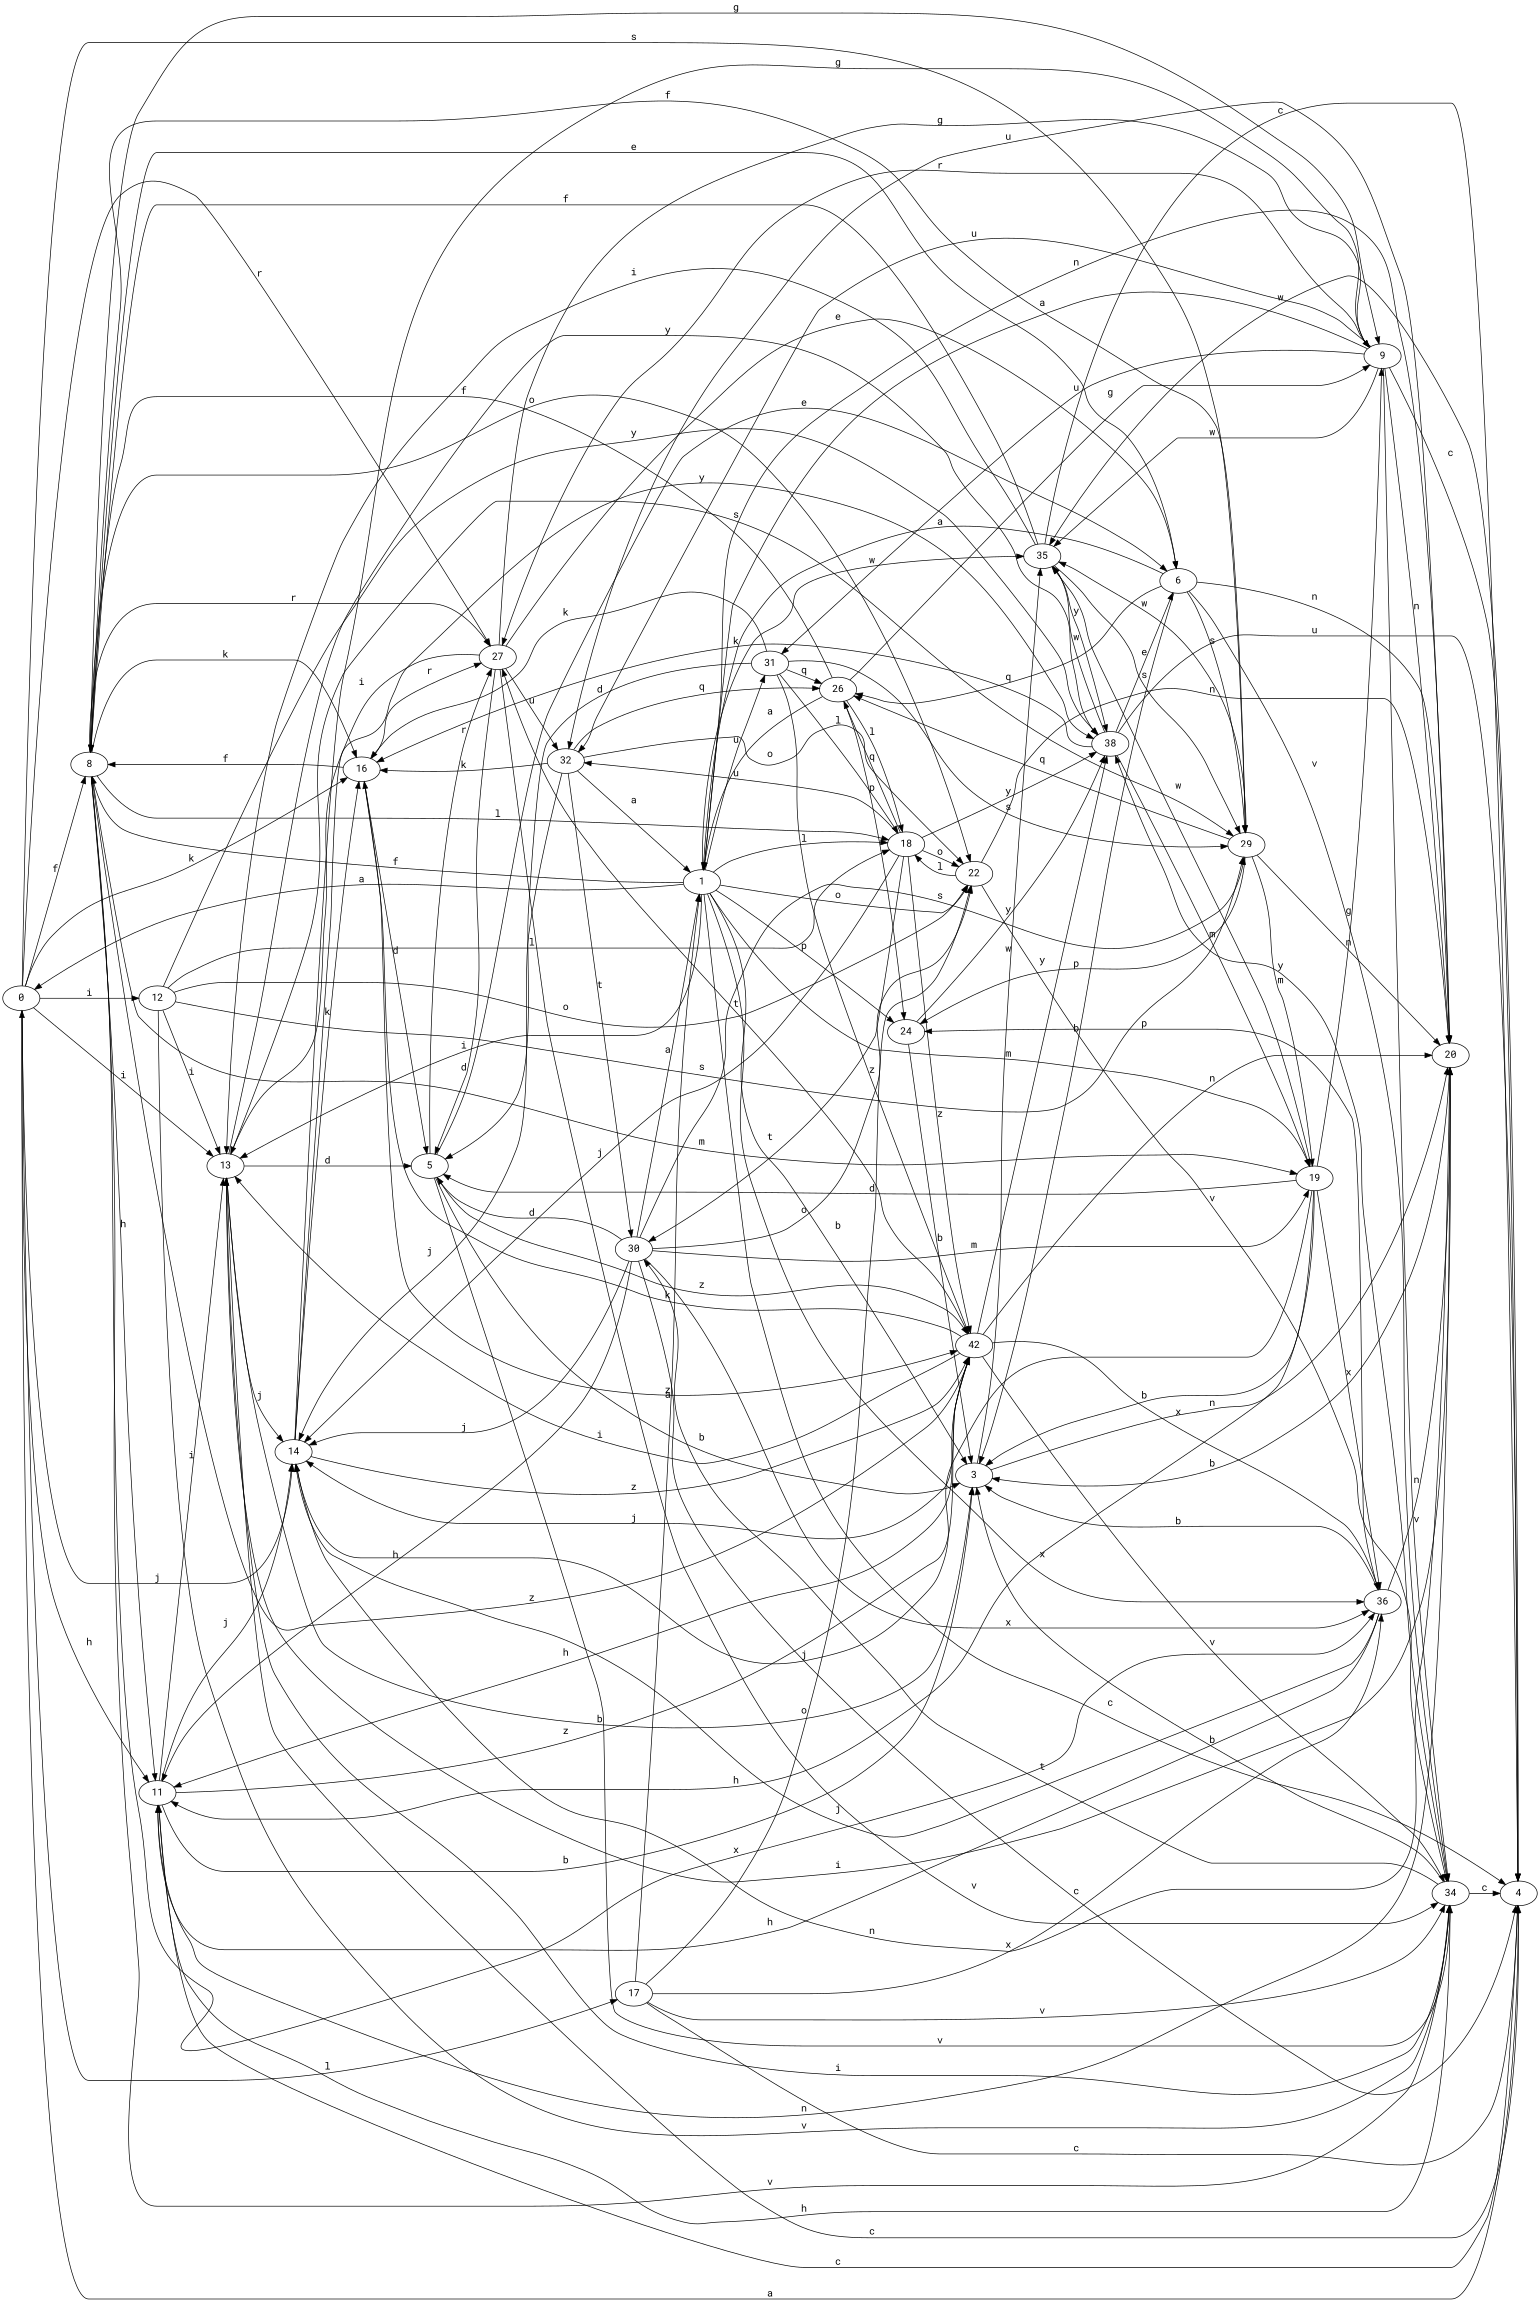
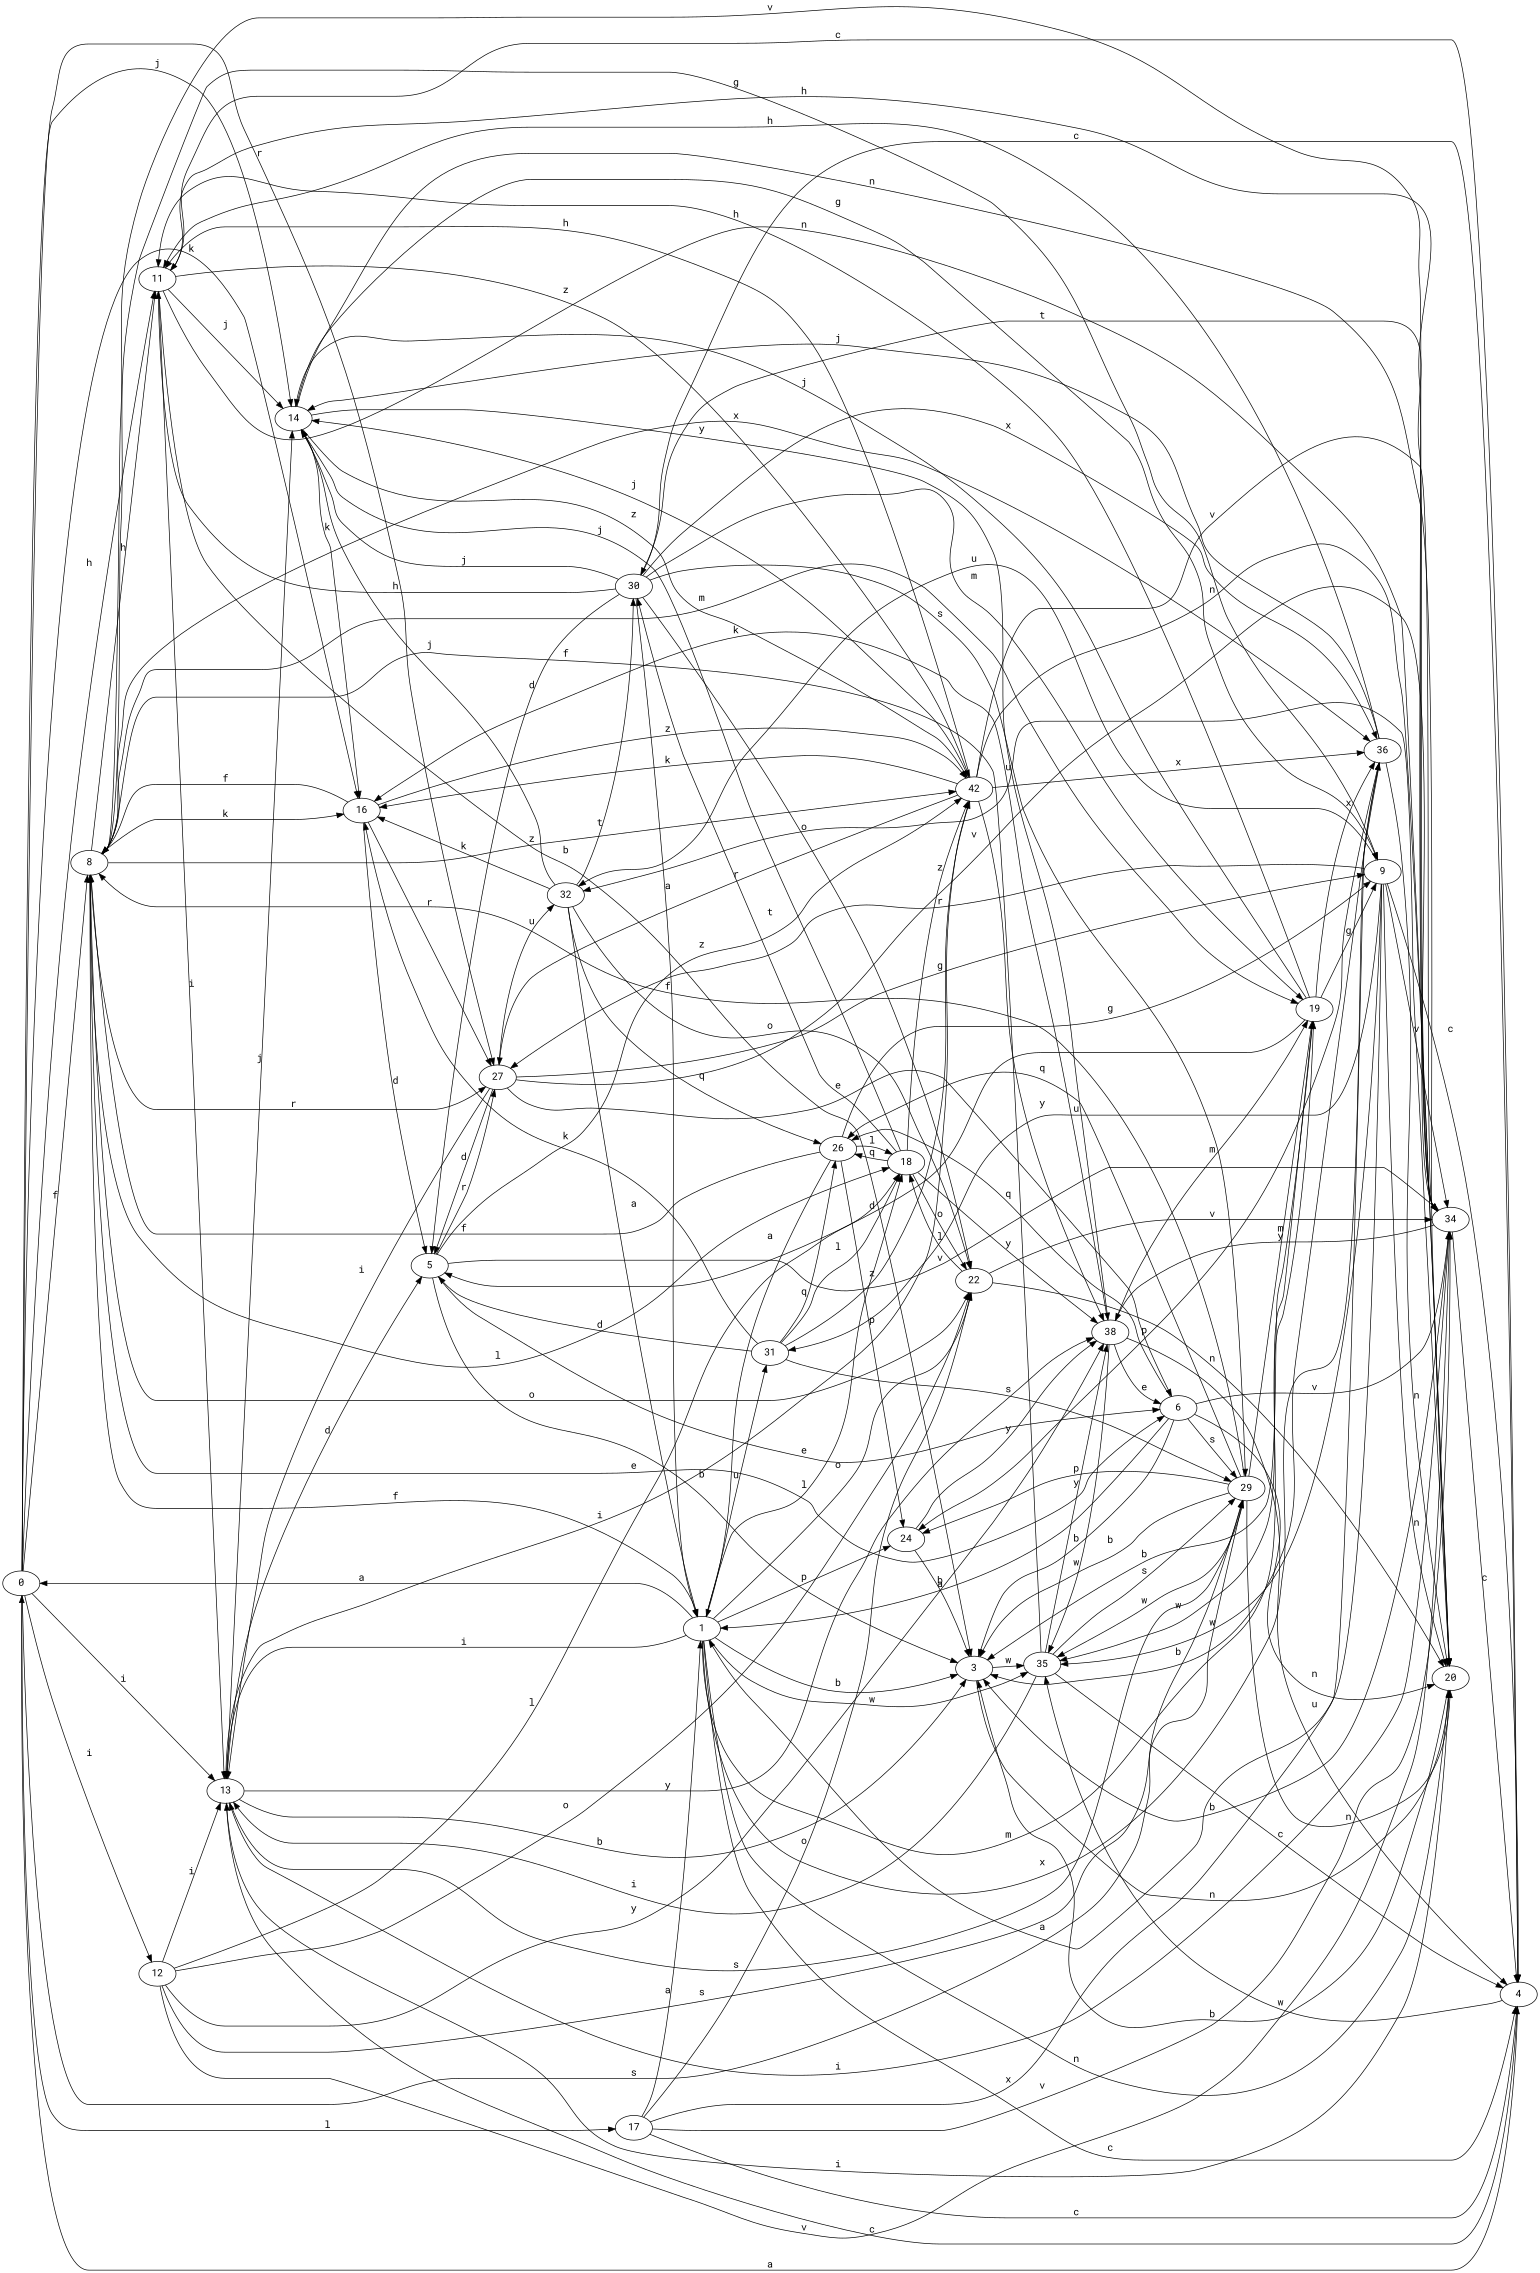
edge "18" -> "32": removed, label "u"
edge "42" -> "27": label "t" -> "r"
edge "29" -> "3": added, label "b"
